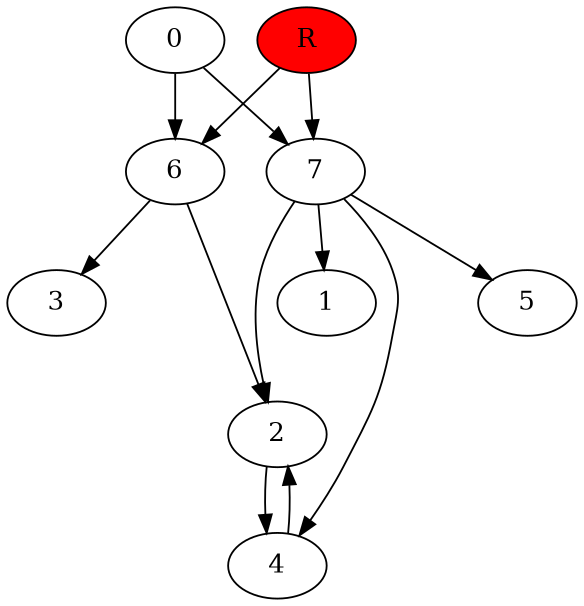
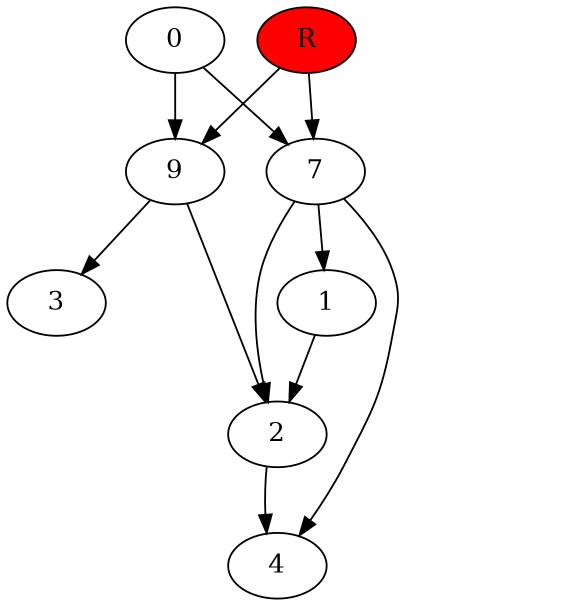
node "6": label "6" -> "9"
node "5": removed
edge "4" -> "2": now "1" -> "2"
